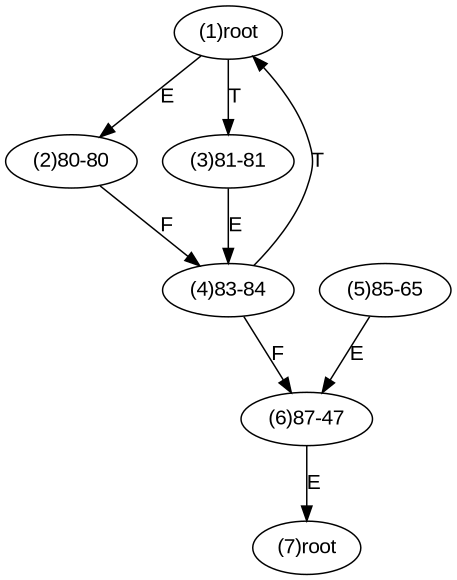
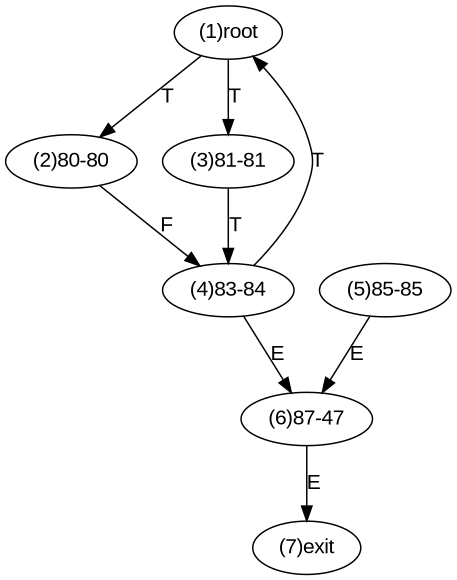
edge "(1)root" -> "(2)80-80": label "E" -> "T"
edge "(3)81-81" -> "(4)83-84": label "E" -> "T"
node "(5)85-65": label "(5)85-65" -> "(5)85-85"
edge "(4)83-84" -> "(6)87-47": label "F" -> "E"
node "(7)root": label "(7)root" -> "(7)exit"
